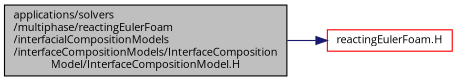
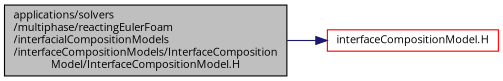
node "reactingEulerFoam.H": label "reactingEulerFoam.H" -> "interfaceCompositionModel.H"
